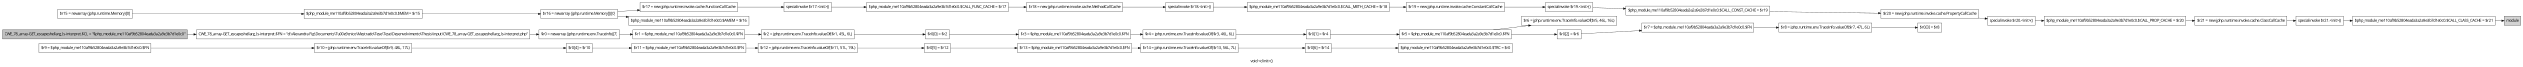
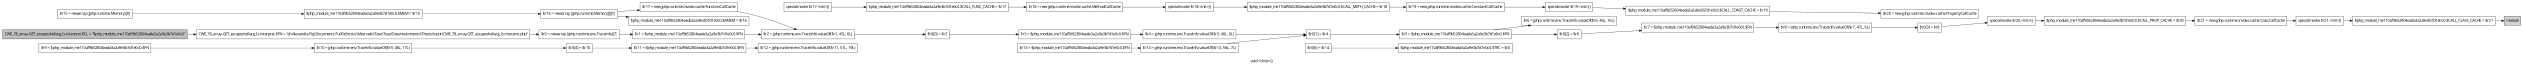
edge "$r17 = new jphp.runtime.invoke.cache.FunctionCallCache" -> "specialinvoke $r17.<init>()": now "$r17 = new jphp.runtime.invoke.cache.FunctionCallCache" -> "$r2 = jphp.runtime.env.TraceInfo.valueOf($r1, 45L, 6L)"
edge "$r20 = new jphp.runtime.invoke.cache.PropertyCallCache" -> "specialinvoke $r20.<init>()": now "$r0[3] = $r8" -> "specialinvoke $r20.<init>()"
node "$r0[5] = $r12": removed
edge "$r14 = jphp.runtime.env.TraceInfo.valueOf($r13, 56L, 7L)" -> "$r0[6] = $r14": now "$r14 = jphp.runtime.env.TraceInfo.valueOf($r13, 56L, 7L)" -> "$r0[1] = $r4"
